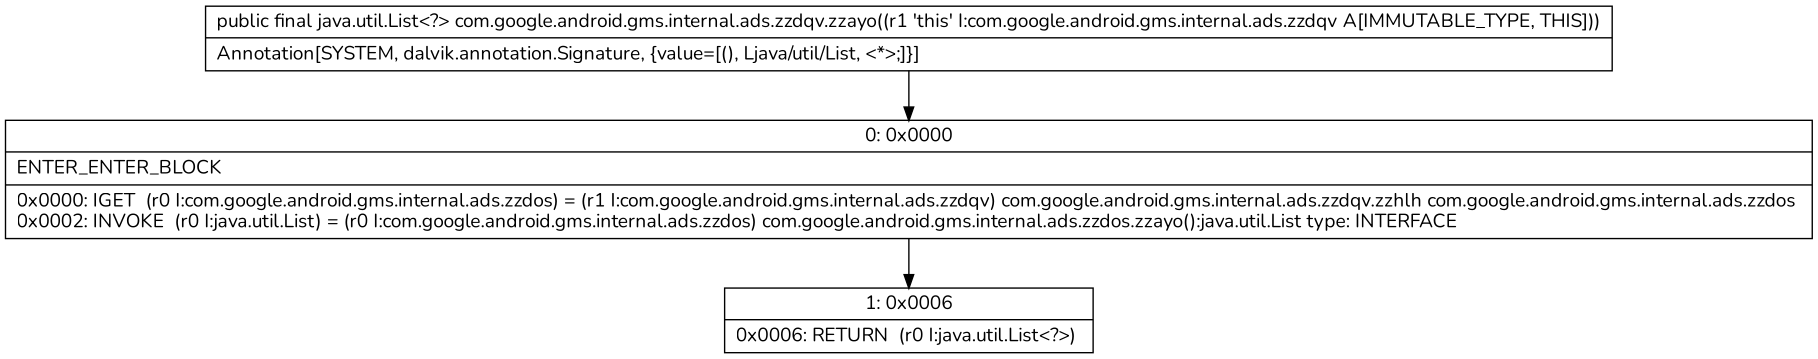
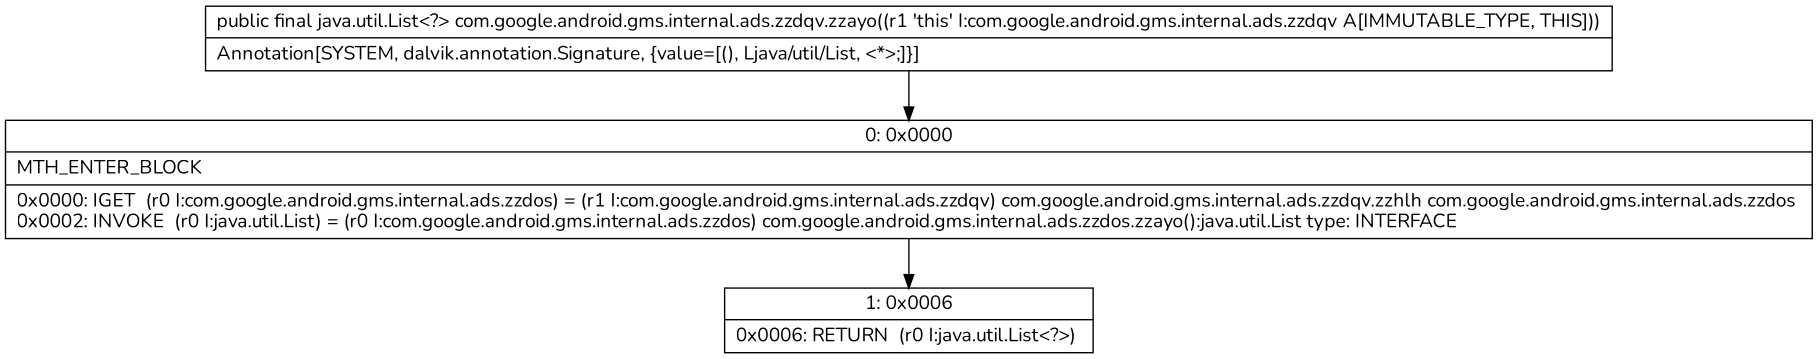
node "0: 0x0000": text "ENTER_ENTER_BLOCK" -> "MTH_ENTER_BLOCK"
